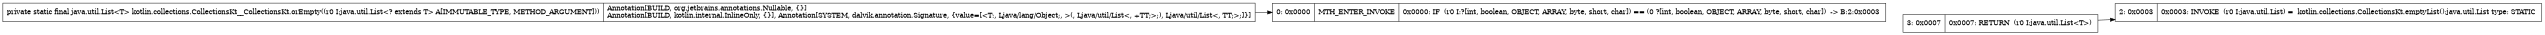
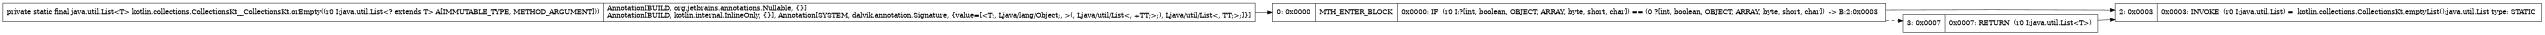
edge "0: 0x0000" -> "2: 0x0003": added
node "0: 0x0000": text "MTH_ENTER_INVOKE" -> "MTH_ENTER_BLOCK"
edge "0: 0x0000" -> "3: 0x0007": added
